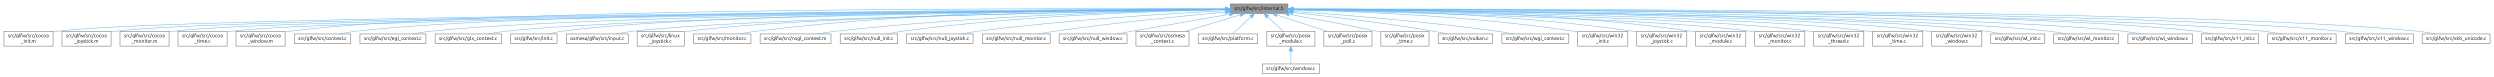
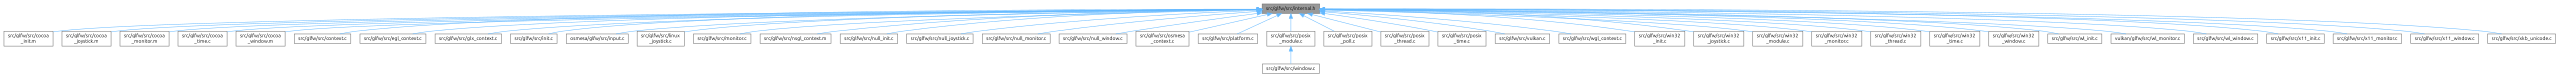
node "src/glfw/src/posix _thread.c": added
node "src/glfw/src/wl_monitor.c": label "src/glfw/src/wl_monitor.c" -> "vulkan/glfw/src/wl_monitor.c"
